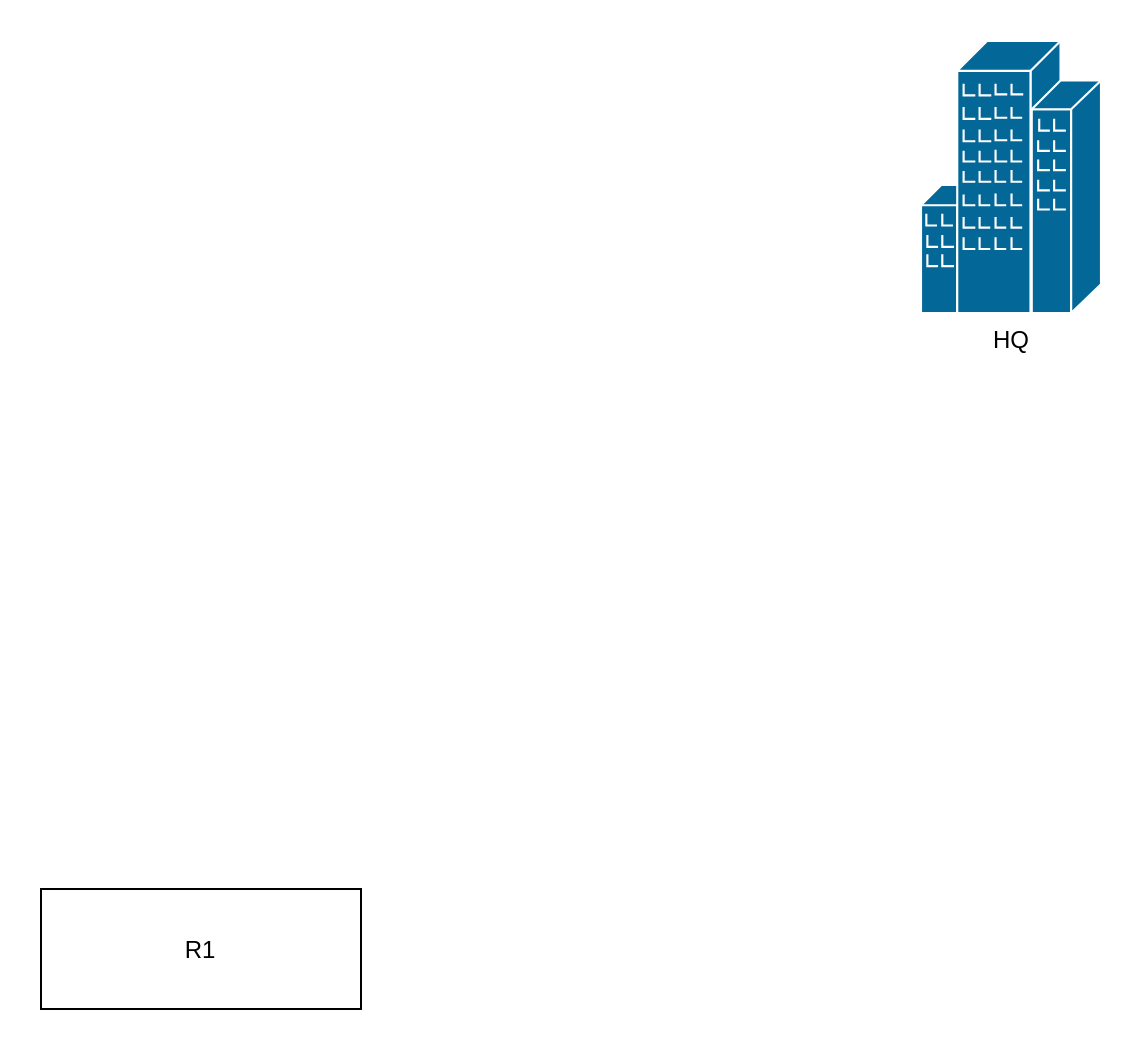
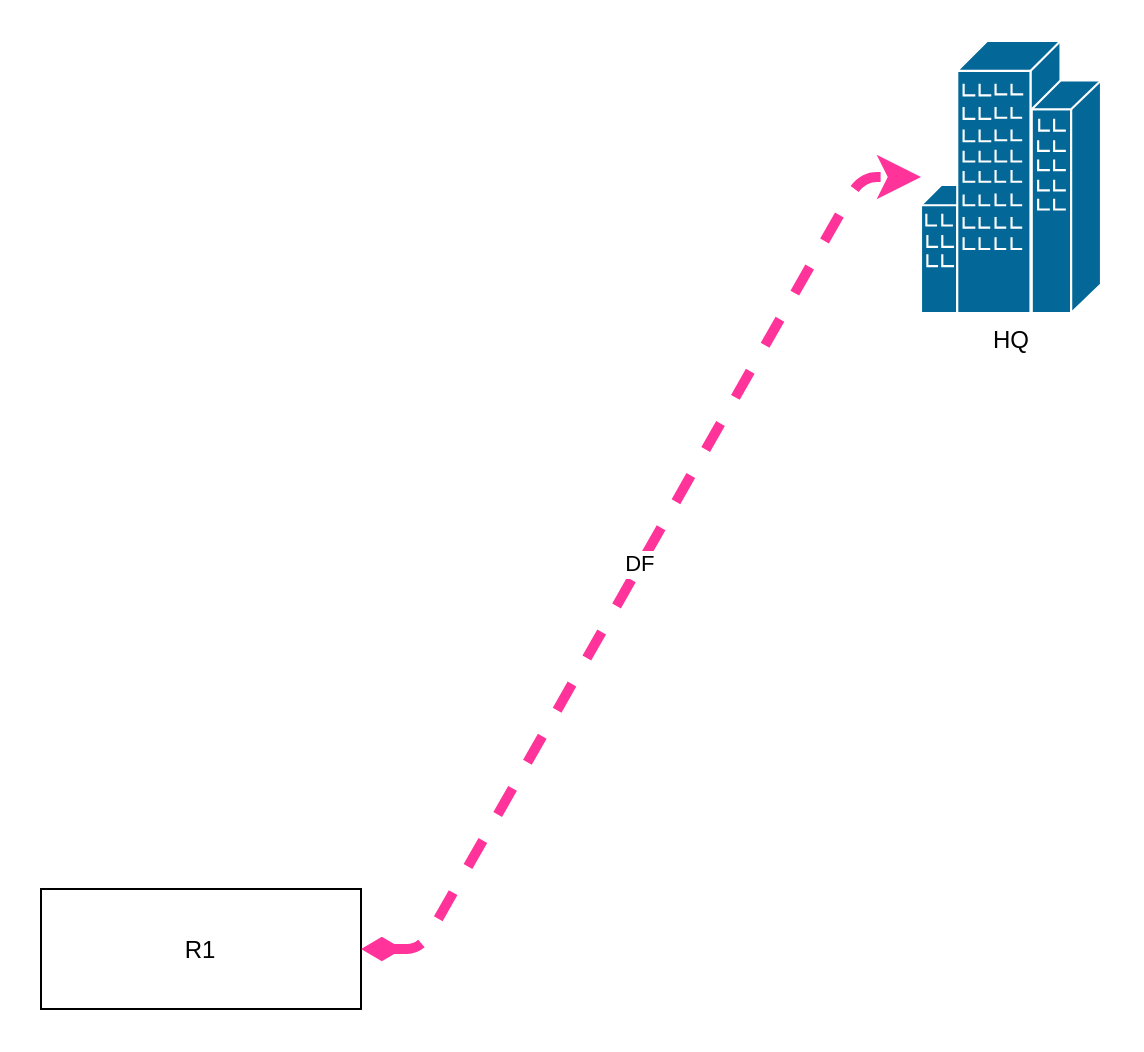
edge "HQ" -- "R1": added, label "DF"
